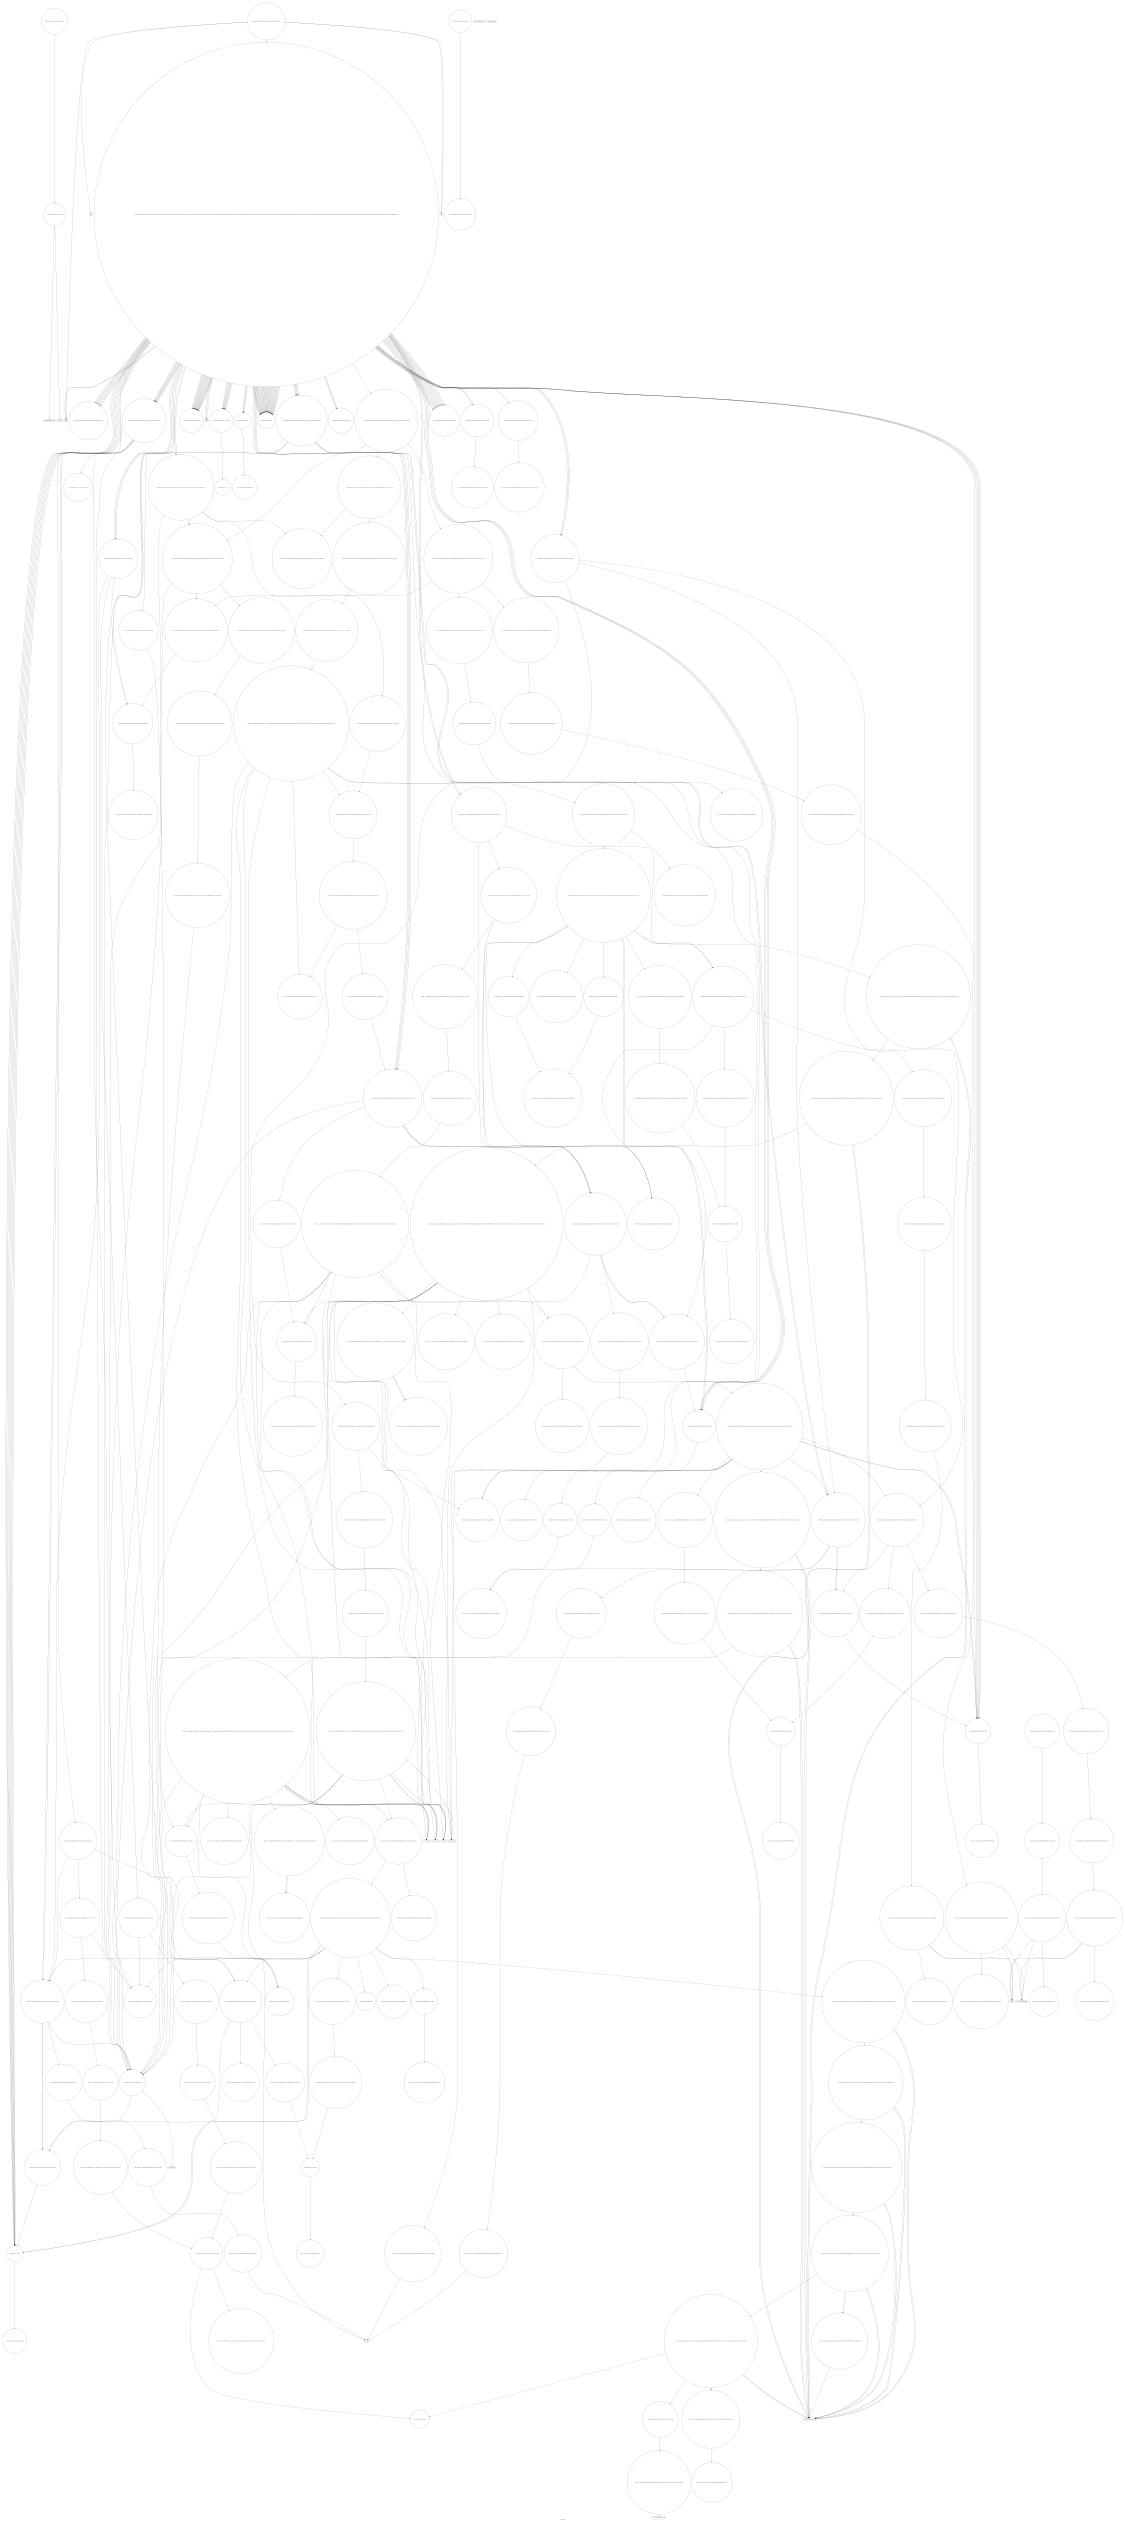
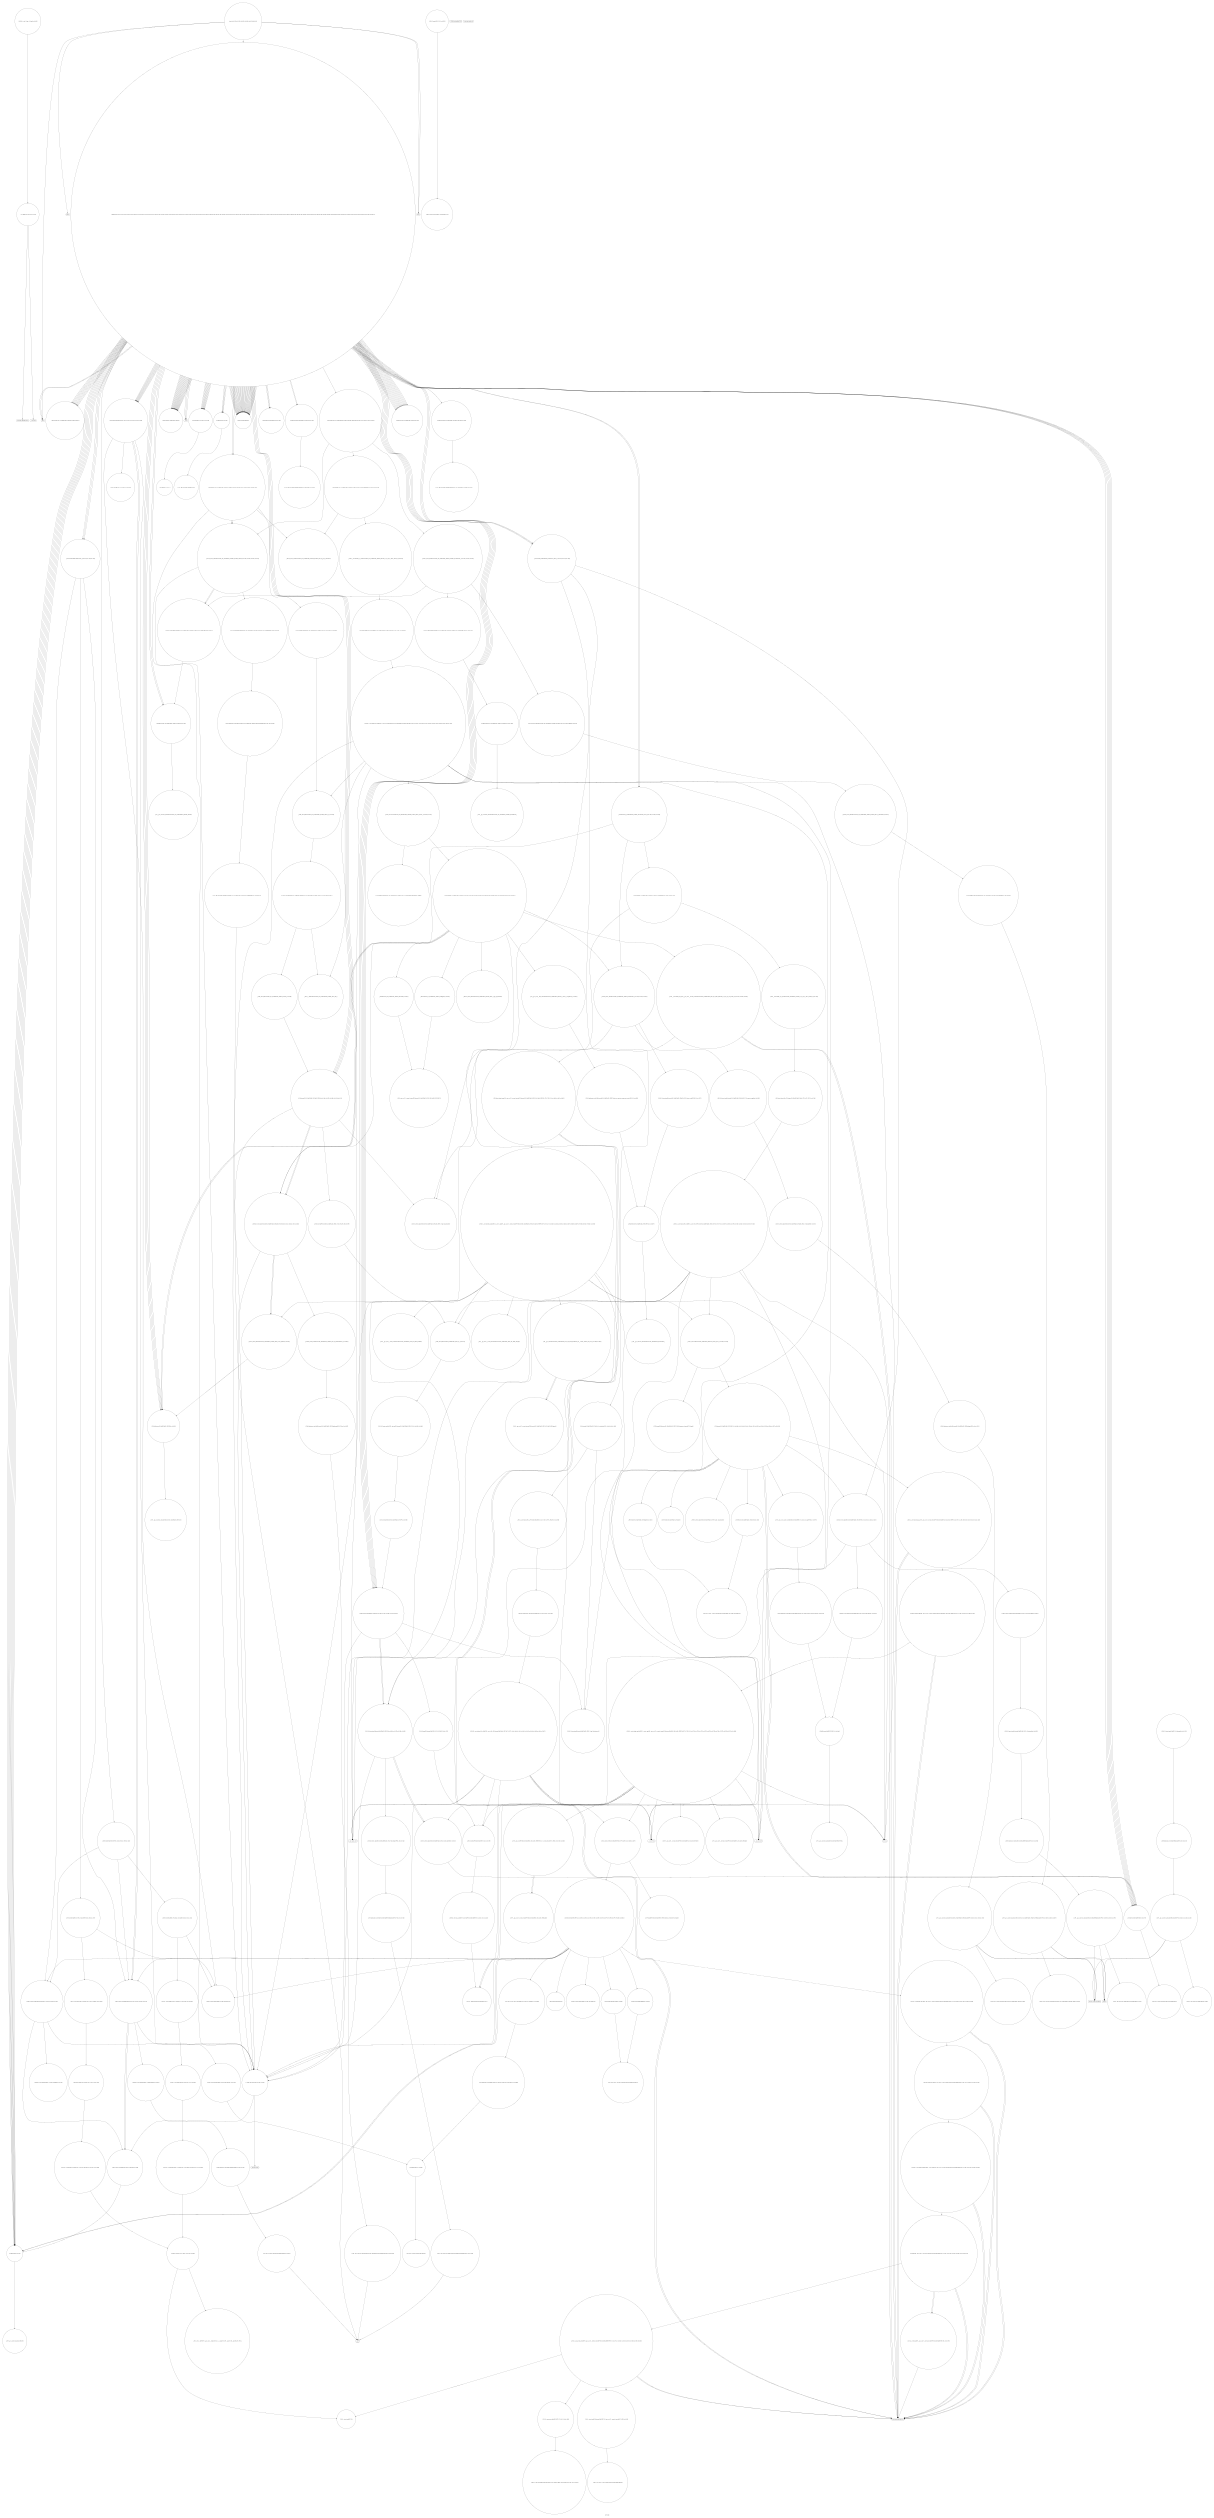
node "{_ZSt8_DestroyISt6vectorIS0_IiSaIiEESaIS2_EEEvPT_|{<s0>385}}": added
node "{_ZNKSt6vectorIS_IiSaIiEESaIS1_EE4sizeEv}": added
node "{_ZNKSt6vectorIiSaIiEE3endEv|{<s0>287}}": added
node "llvm.memmove.p0i8.p0i8.i64": removed
